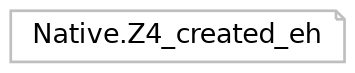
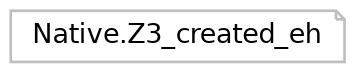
node "Native.Z4_created_eh": label "Native.Z4_created_eh" -> "Native.Z3_created_eh"
